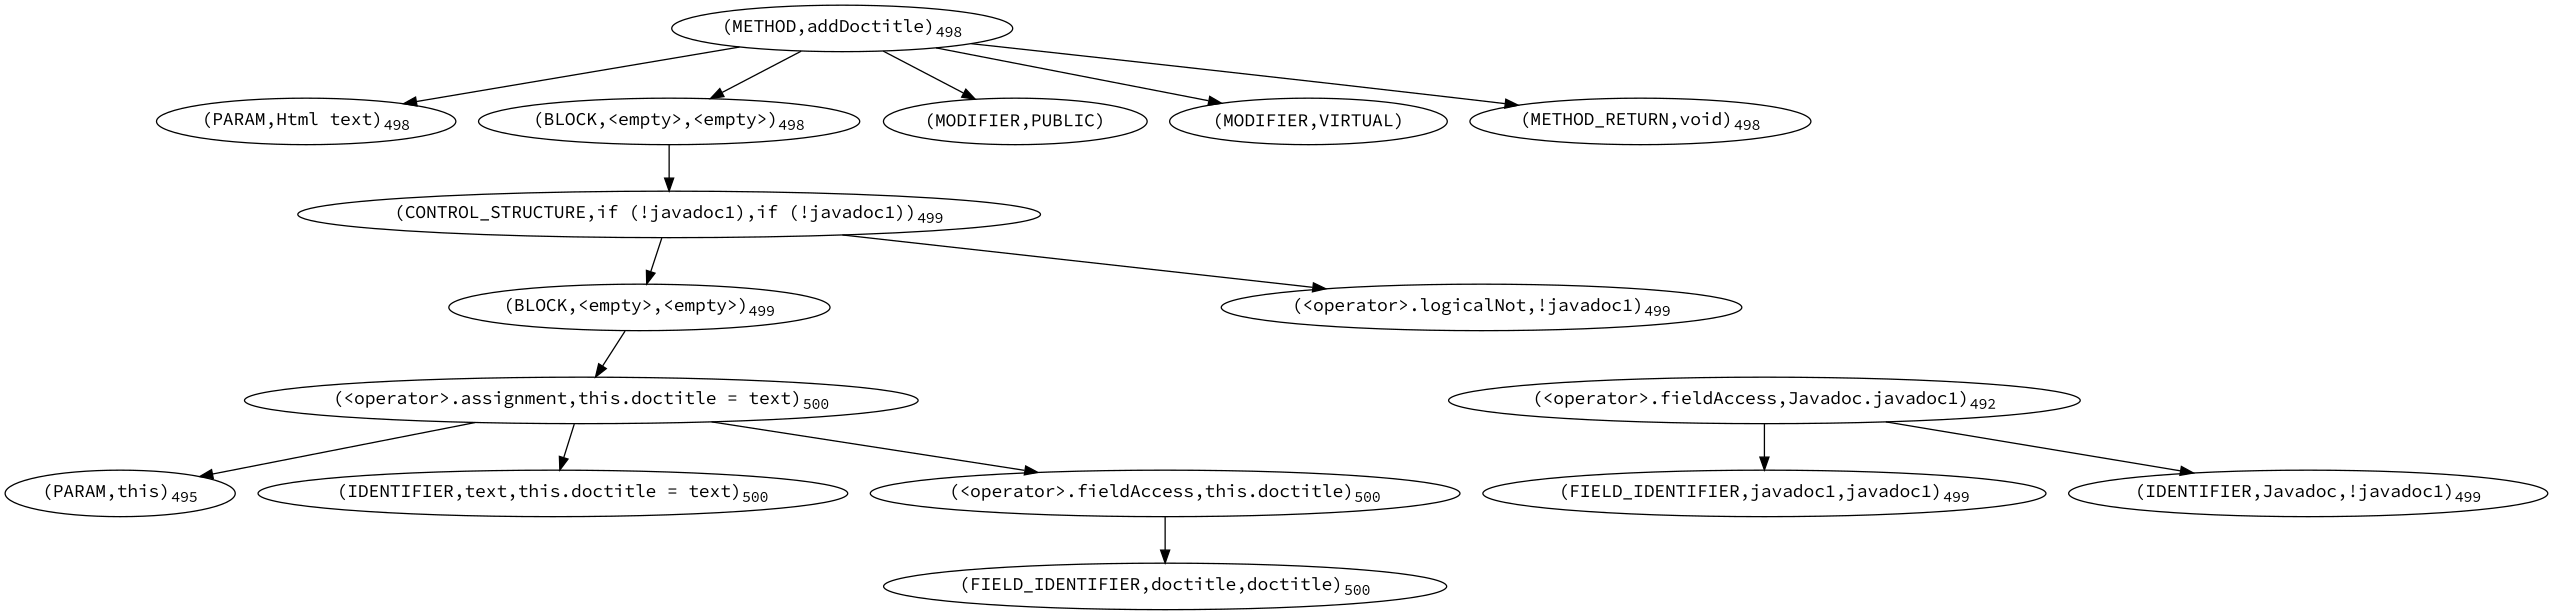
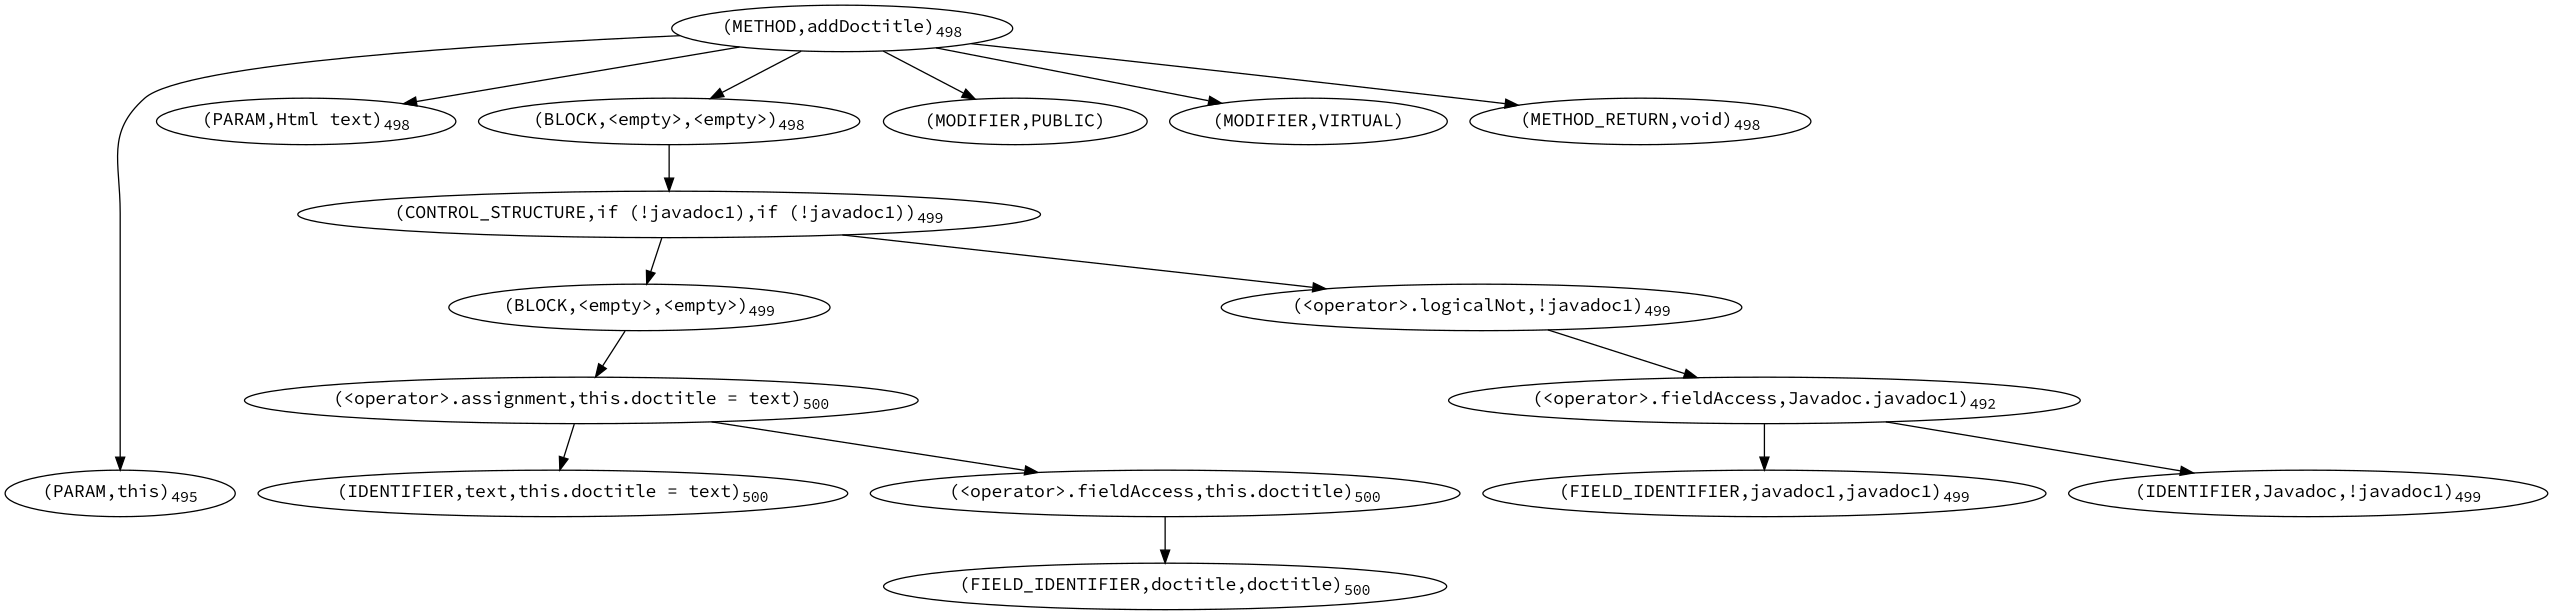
edge "(<operator>.logicalNot,!javadoc1)" -> "(<operator>.fieldAccess,Javadoc.javadoc1)": added
edge "(<operator>.assignment,this.doctitle = text)" -> "(PARAM,this)": now "(METHOD,addDoctitle)" -> "(PARAM,this)"
